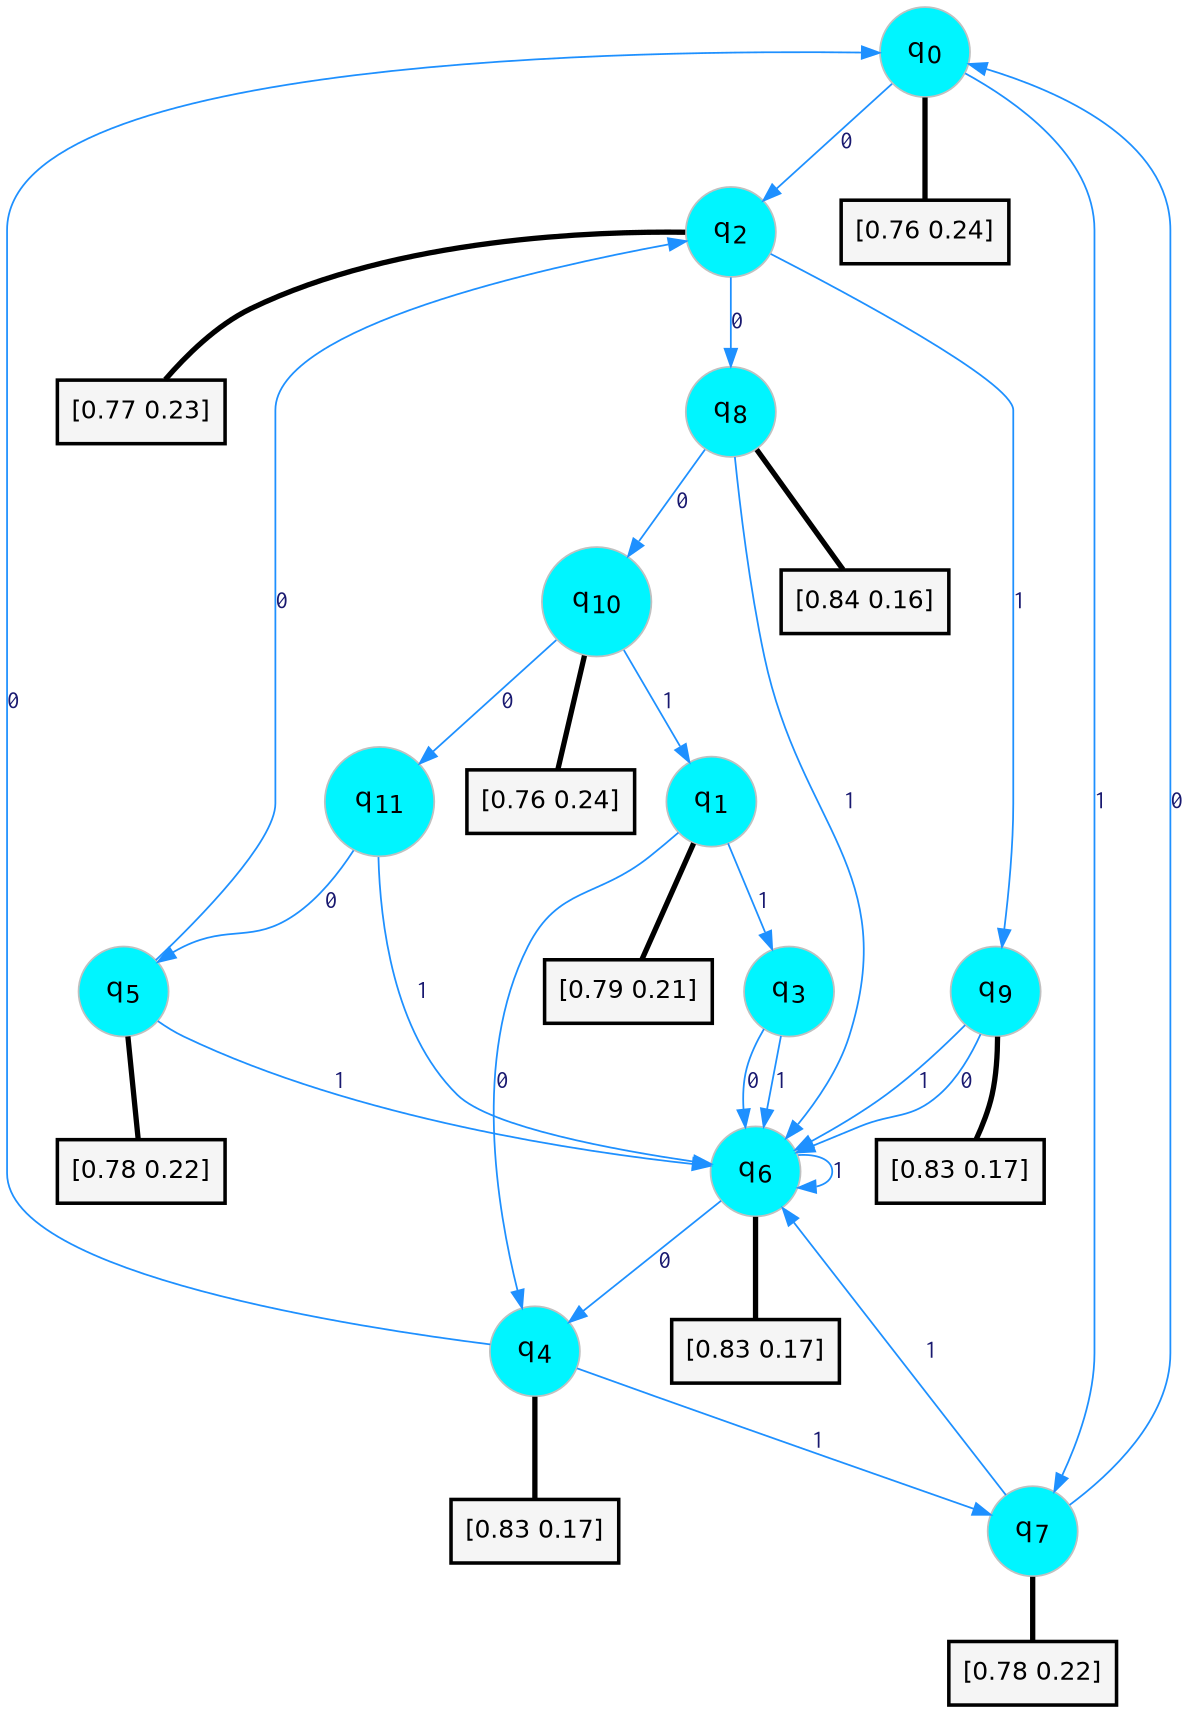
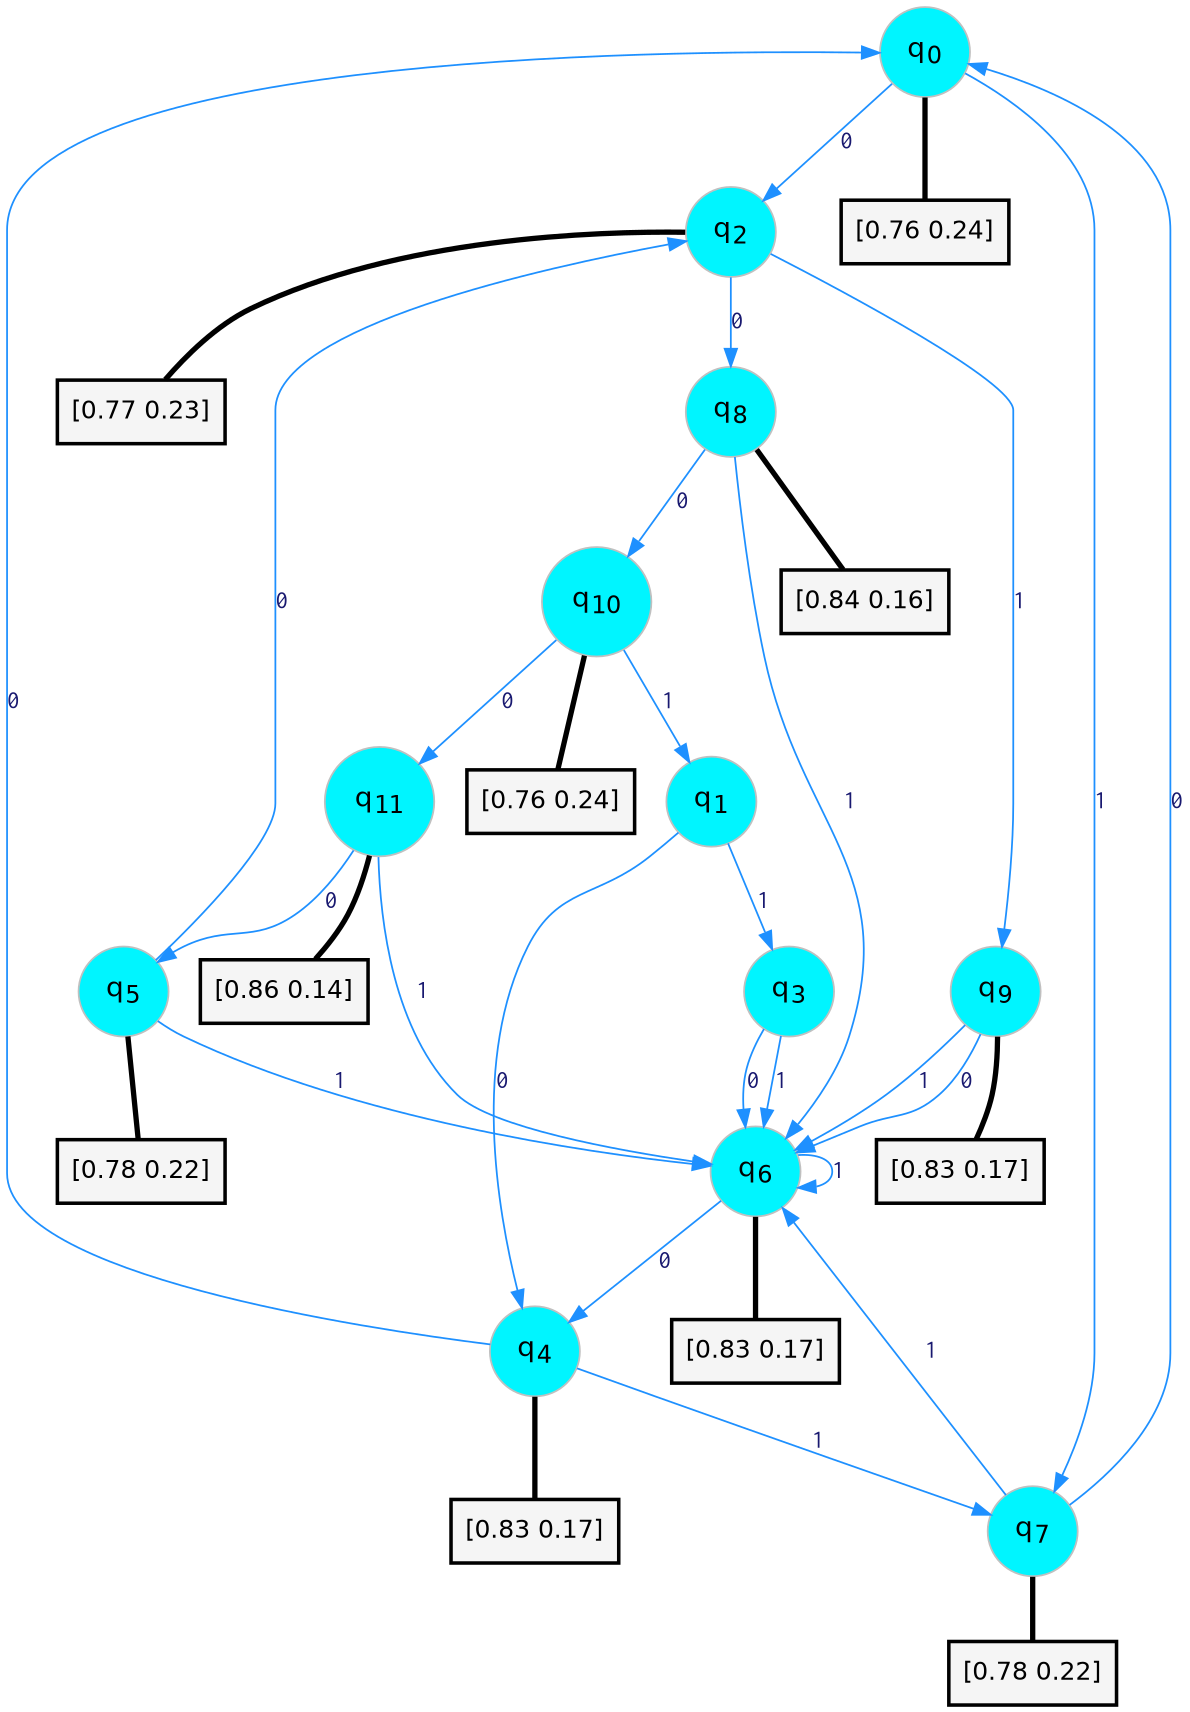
node "[0.86 0.14]": added
node "[0.79 0.21]": removed
